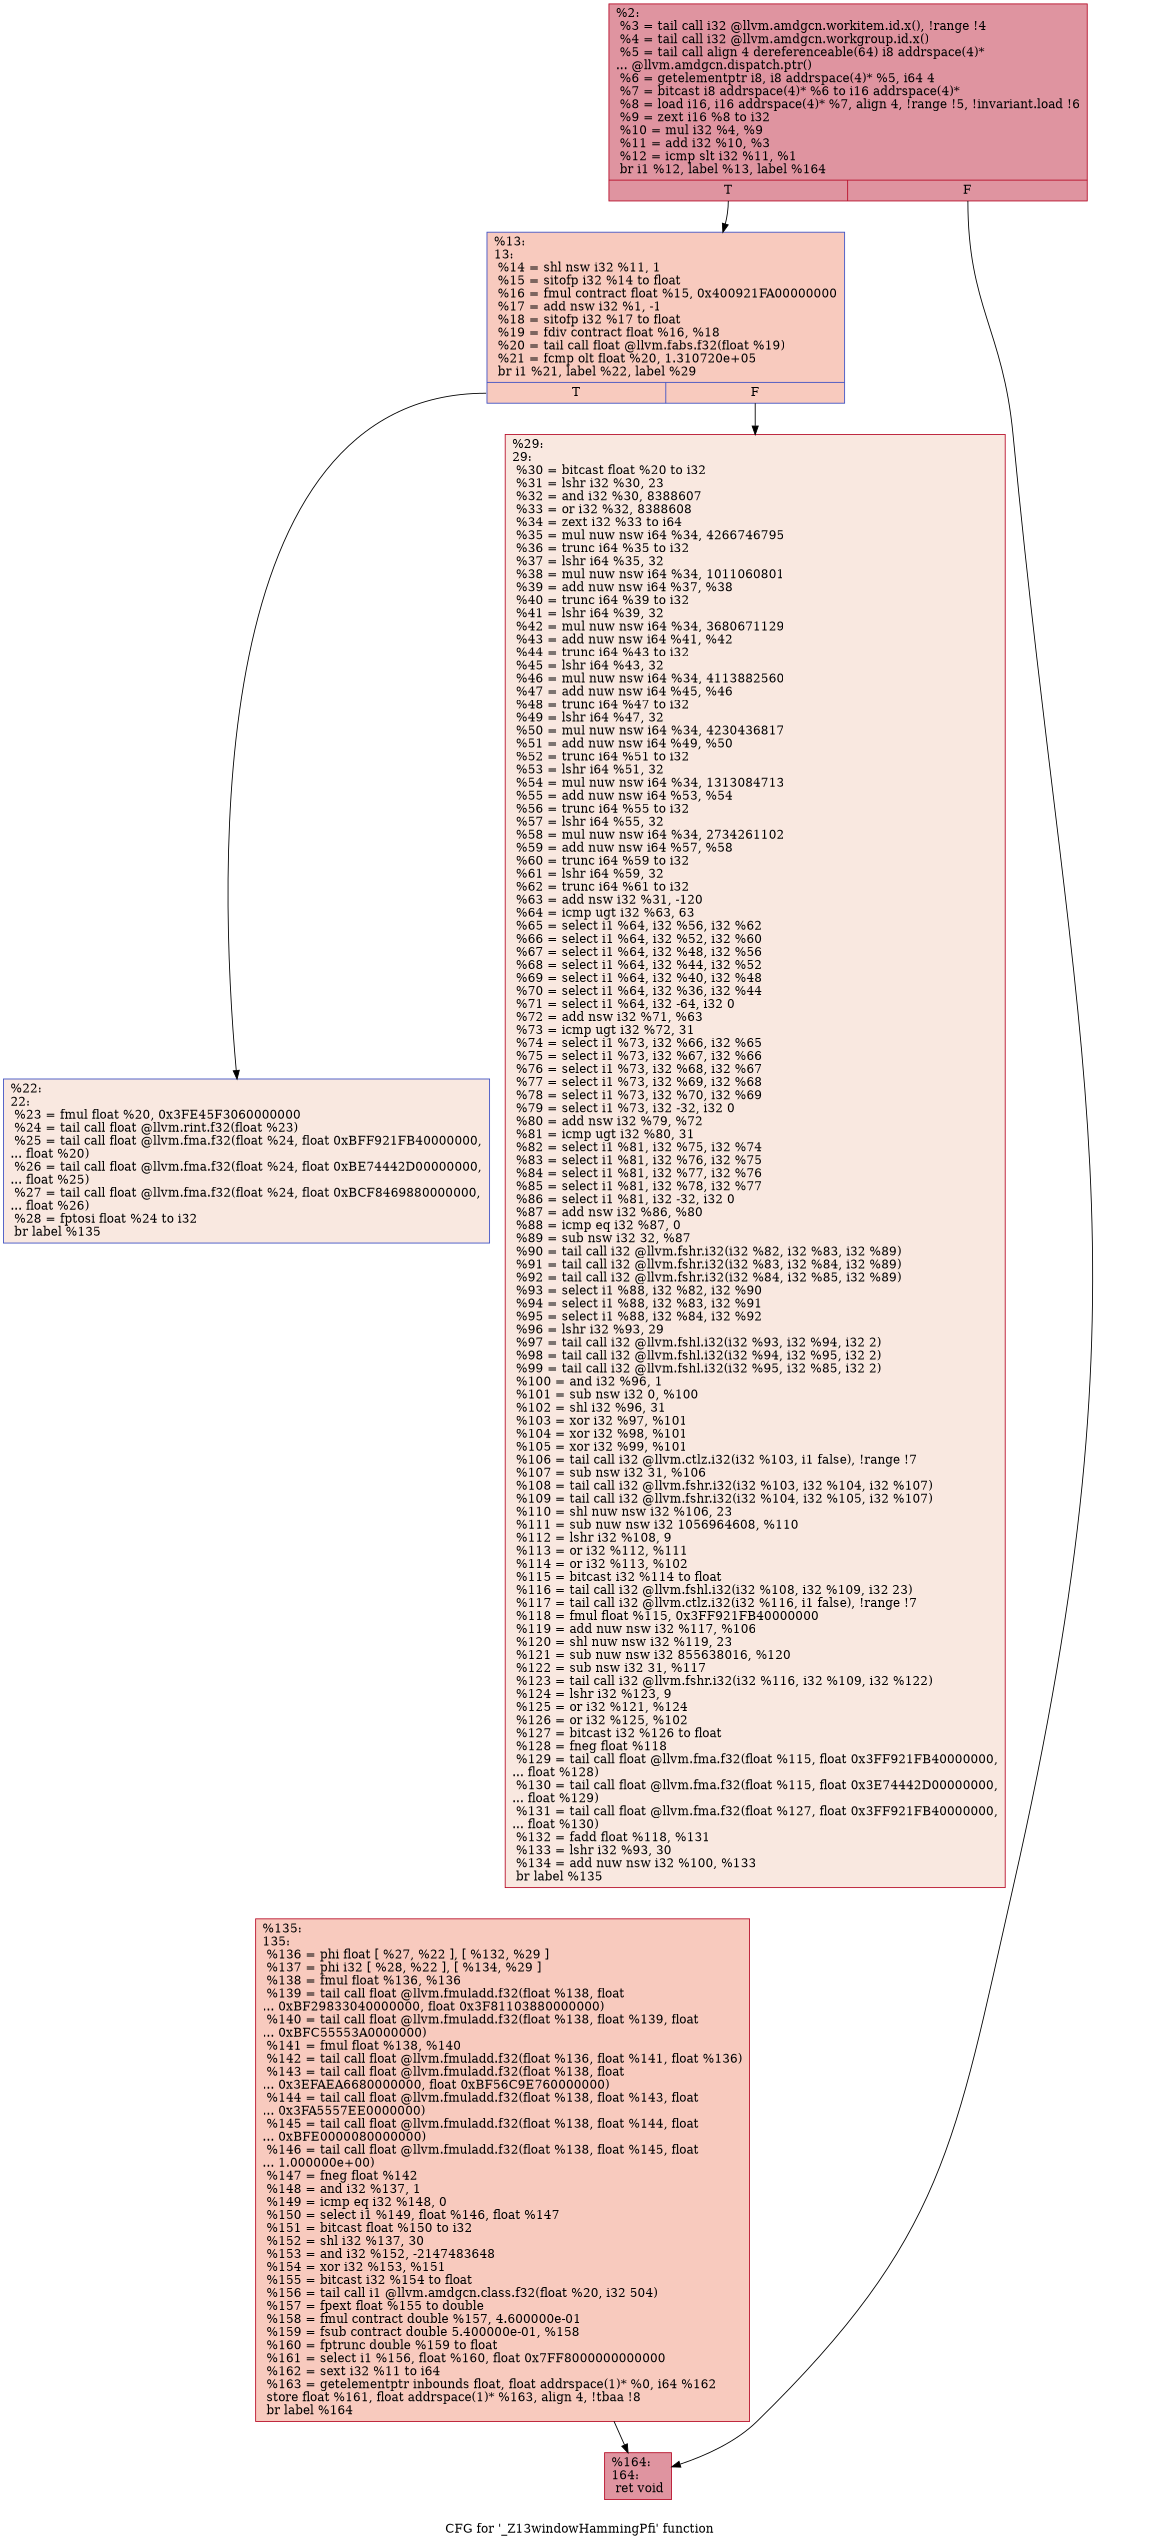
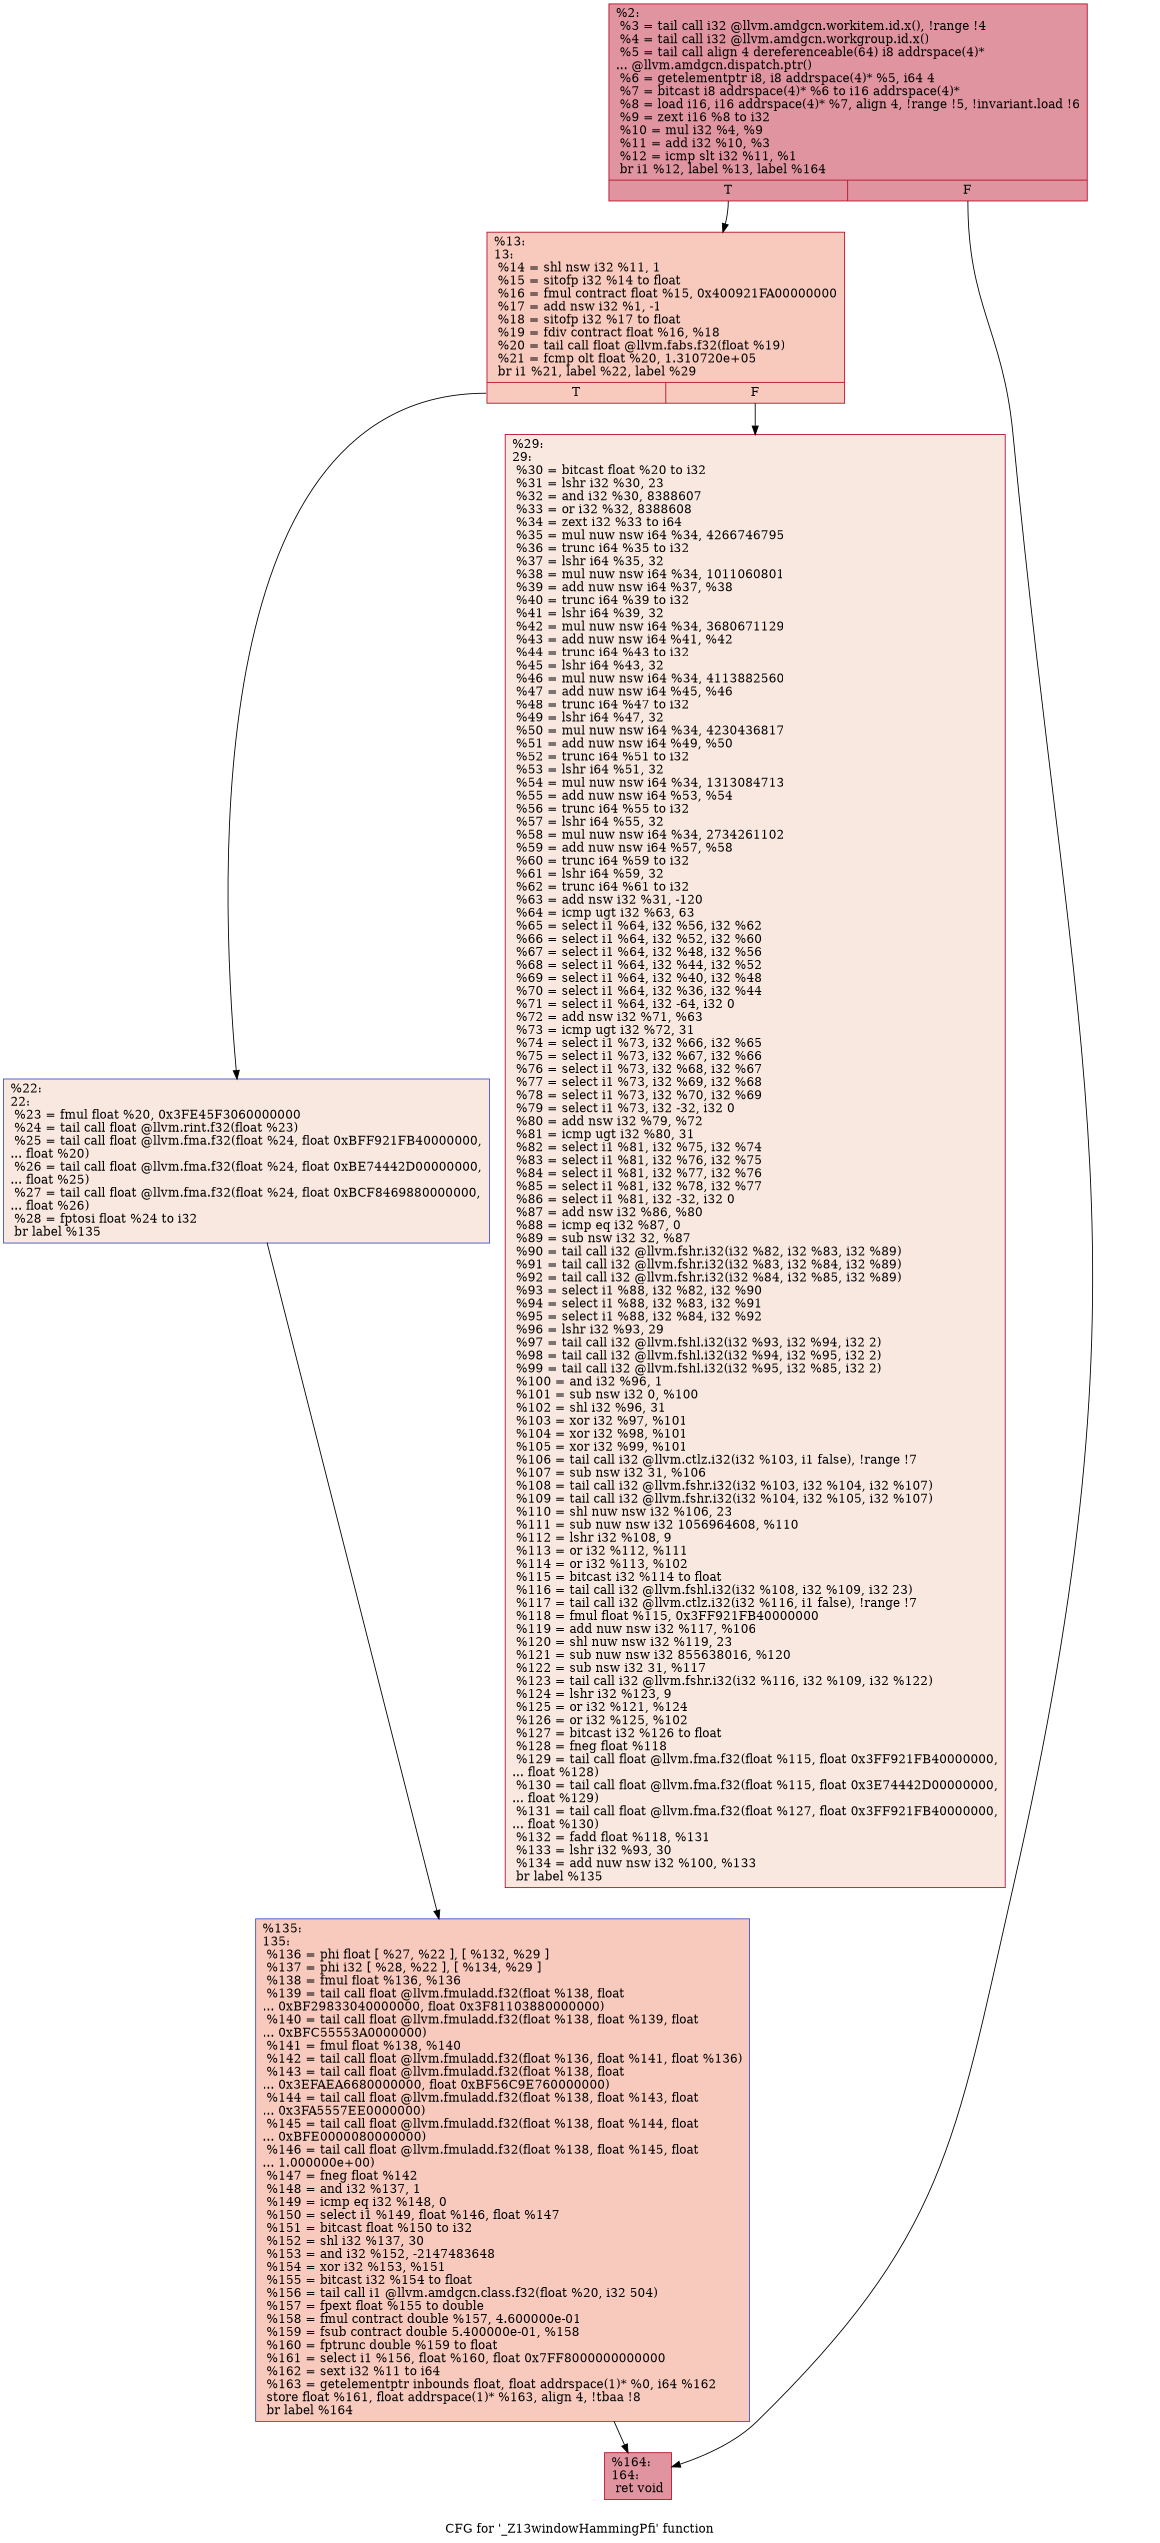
node "%13:": color #3d50c3ff -> #b70d28ff
edge "%22:" -> "%135:": added
node "%135:": color #b70d28ff -> #3d50c3ff
